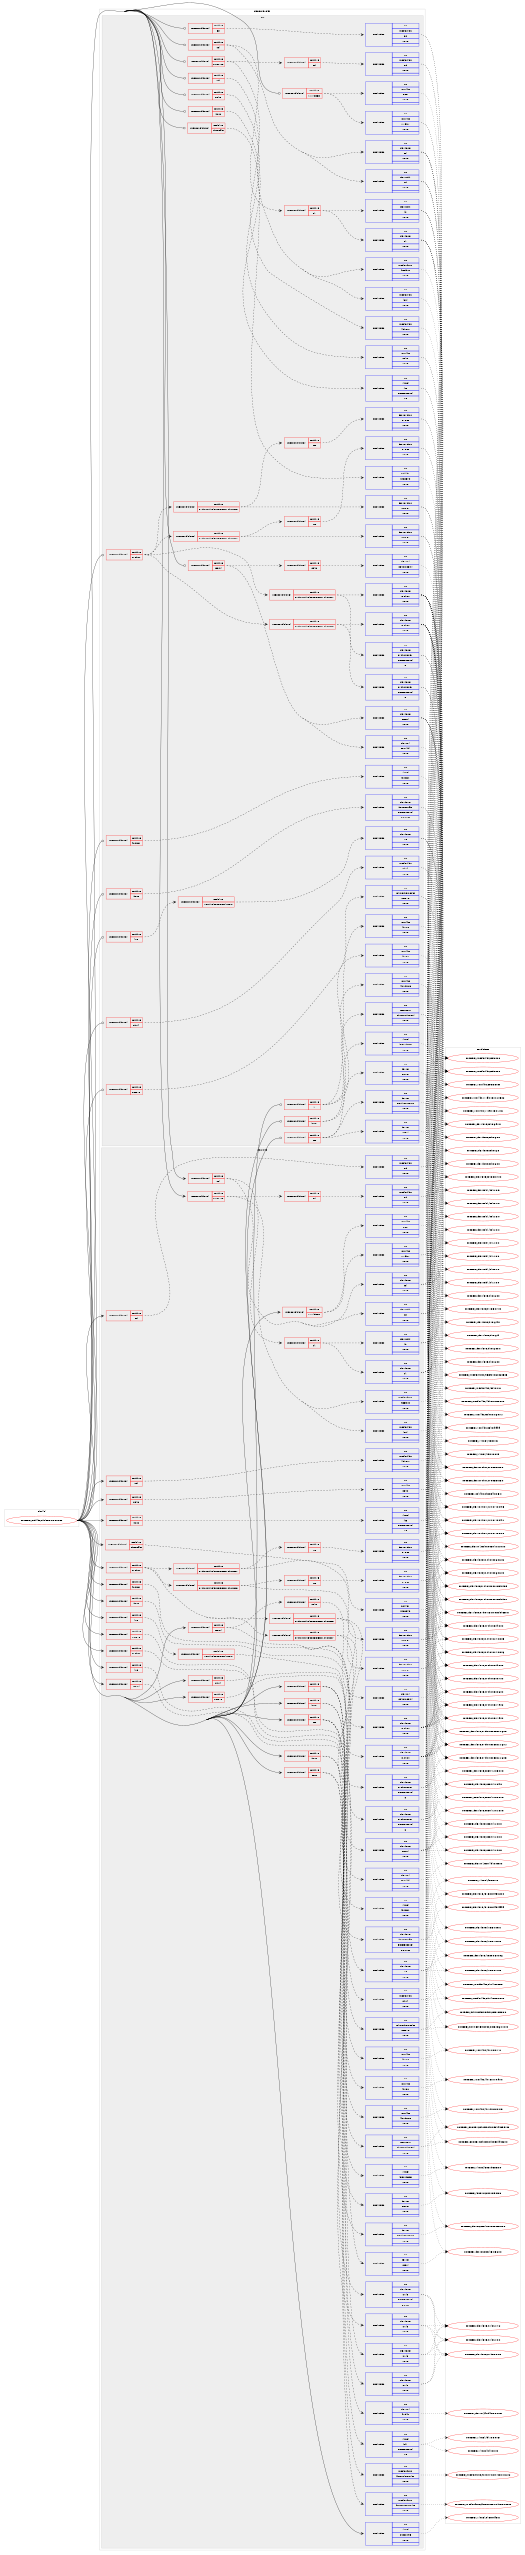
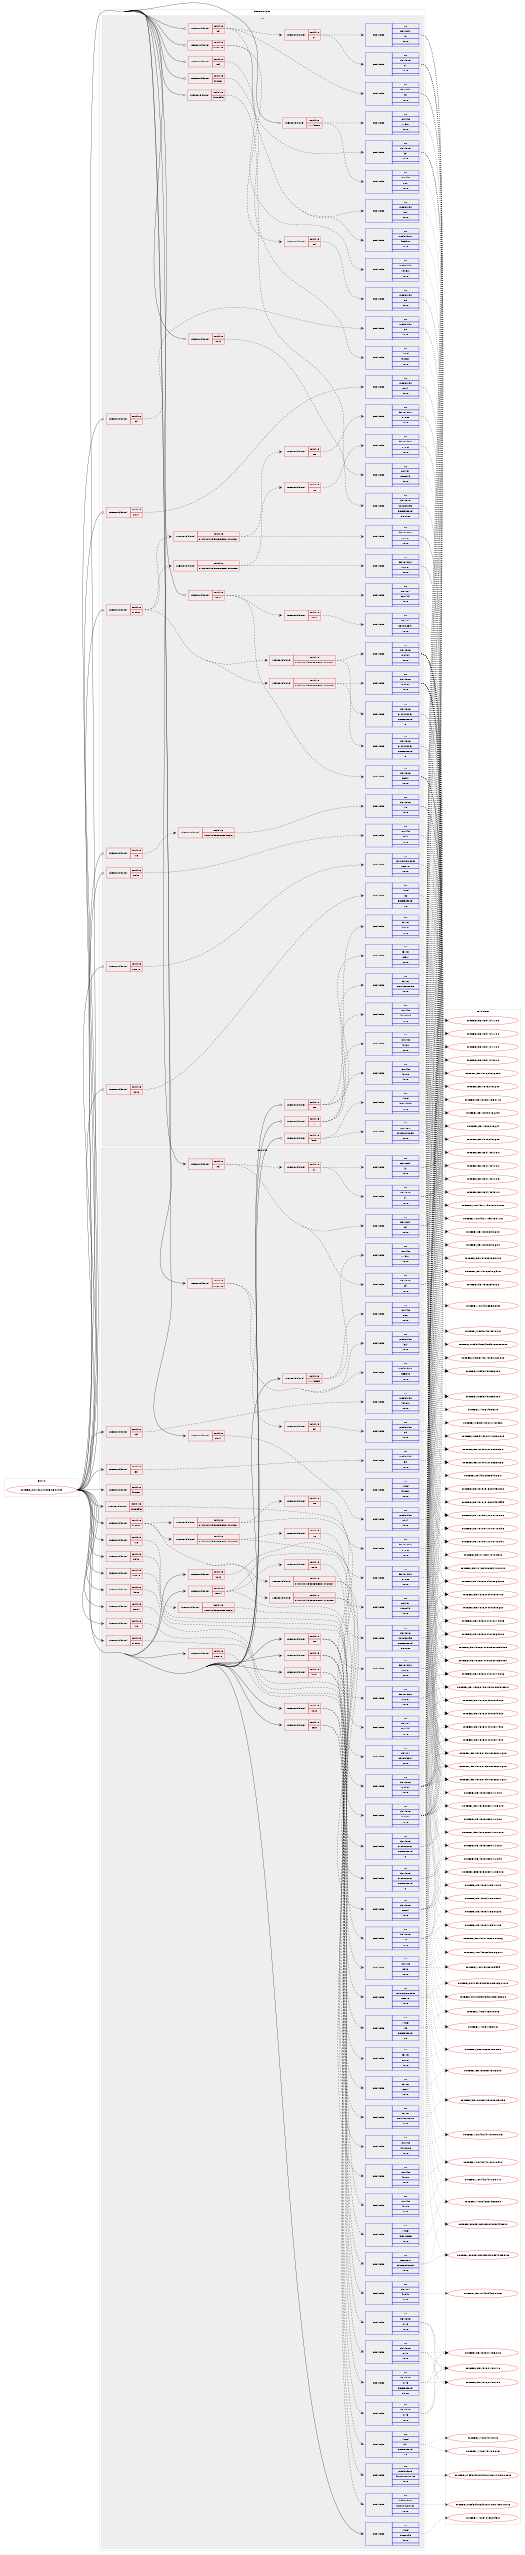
node "portage://dev-lang/lua-5.3.6-r2": added
